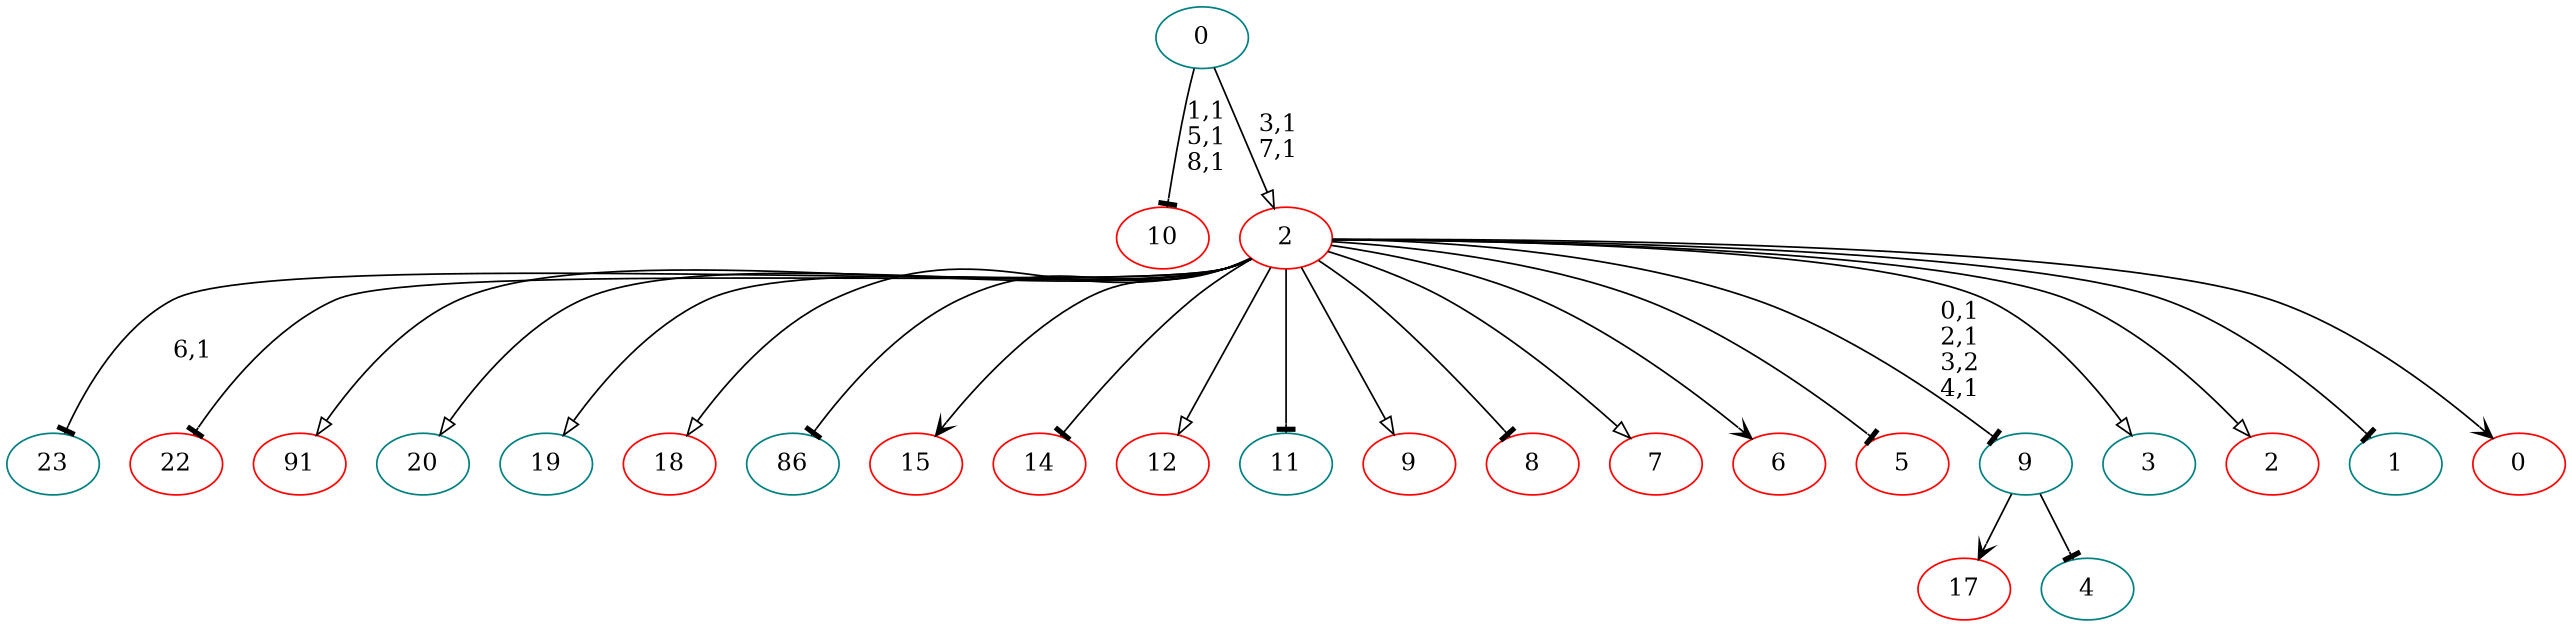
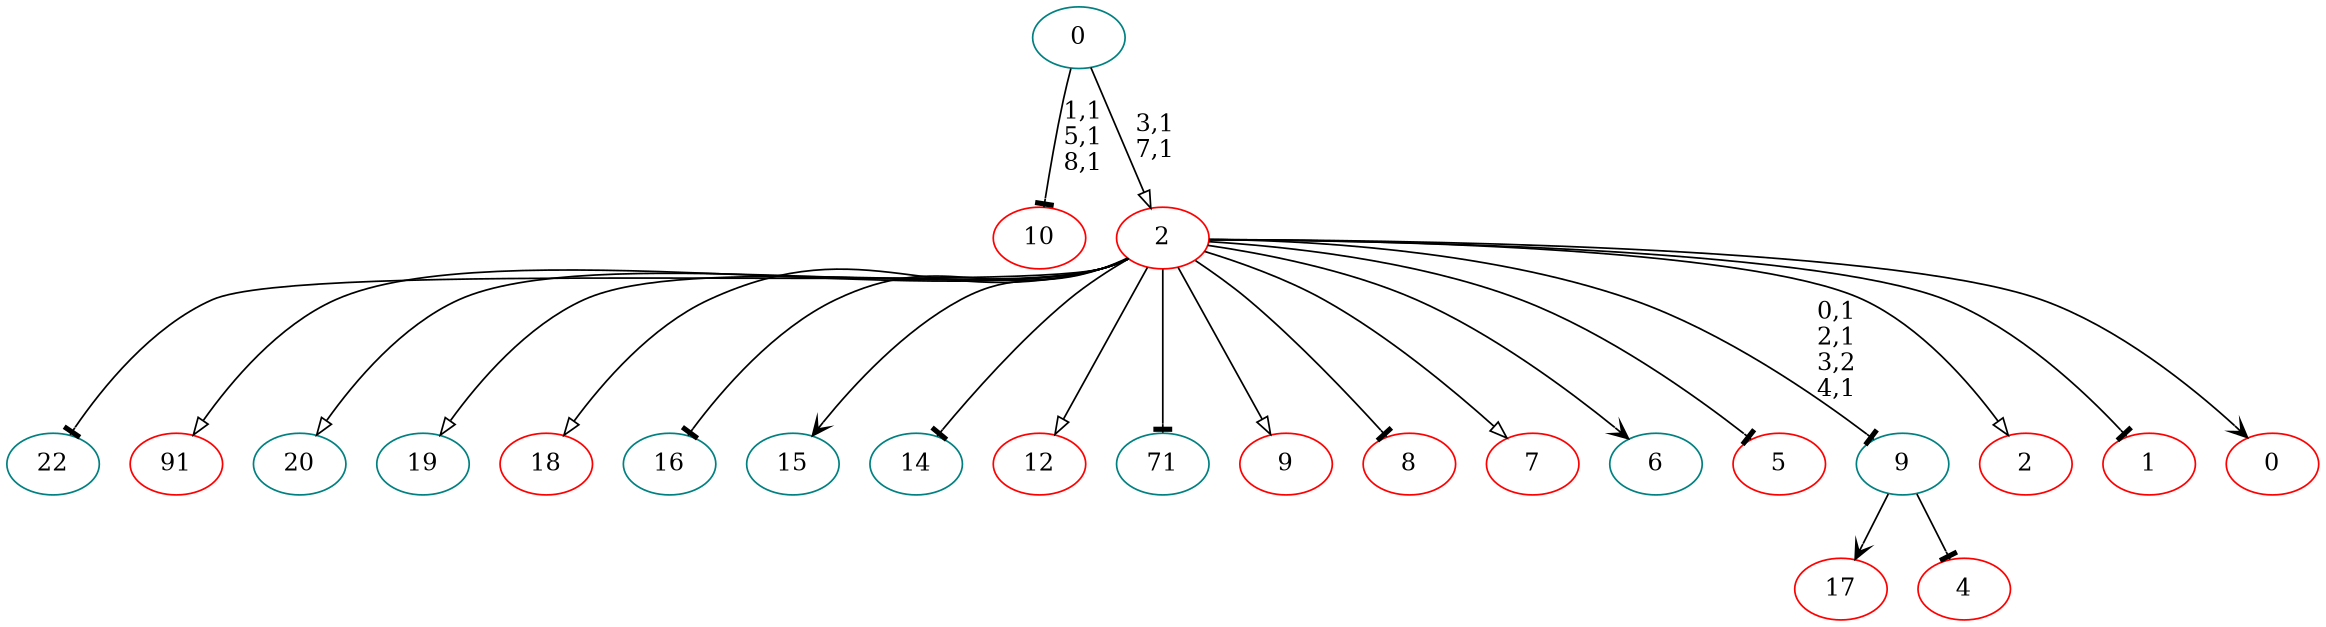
node "23": removed
node "22": color red -> teal
node "86": label "86" -> "16"
node "15": color red -> teal
node "14": color red -> teal
node "11": label "11" -> "71"
node "6": color red -> teal
node "3": removed
node "1": color teal -> red
node "4": color teal -> red
